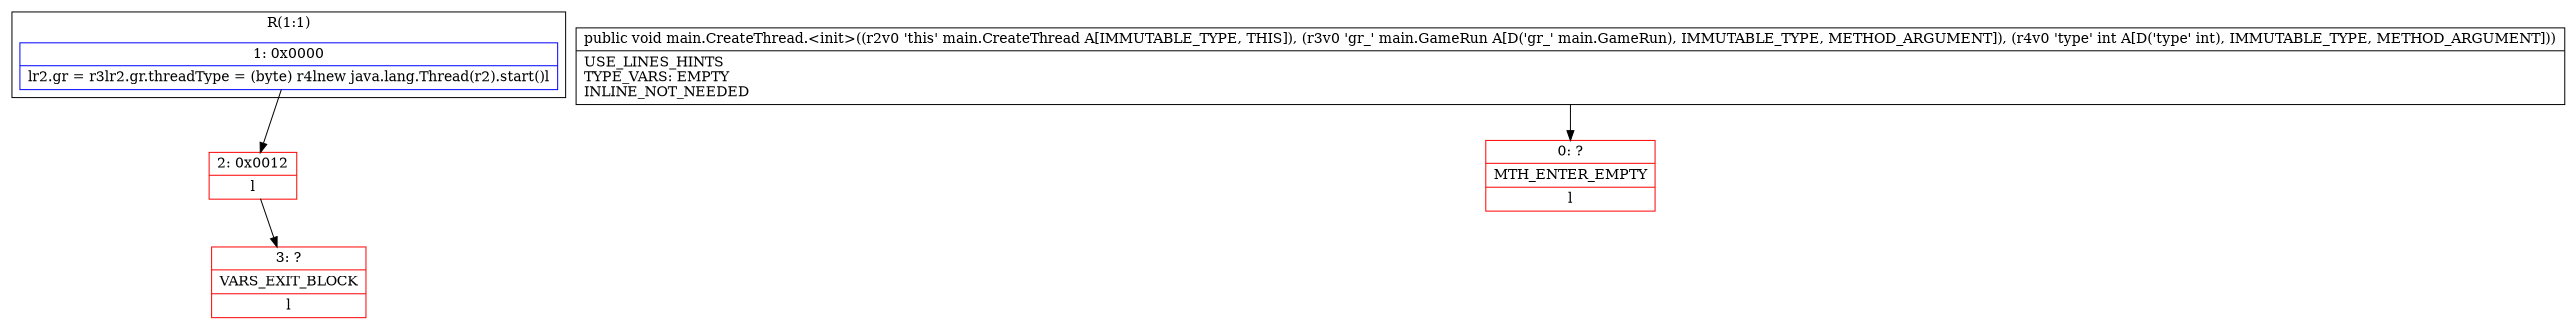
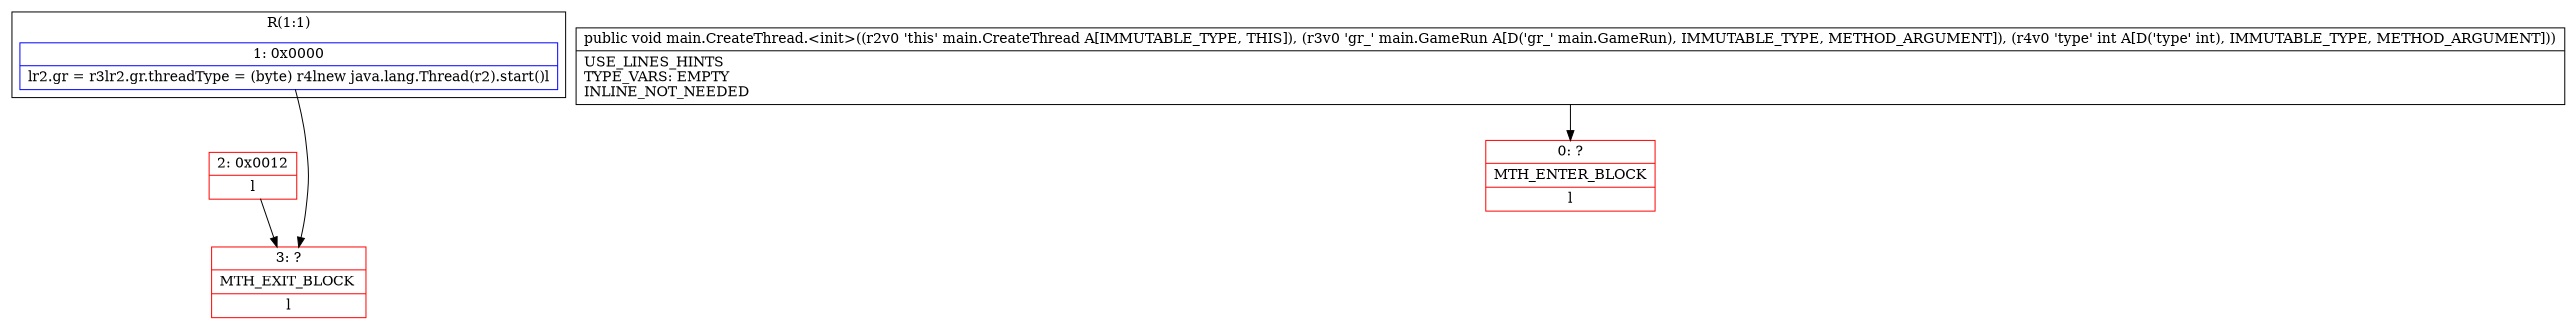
edge "1: 0x0000" -> "2: 0x0012": now "1: 0x0000" -> "3: ?"
node "0: ?": text "MTH_ENTER_EMPTY" -> "MTH_ENTER_BLOCK"
node "3: ?": text "VARS_EXIT_BLOCK" -> "MTH_EXIT_BLOCK"
